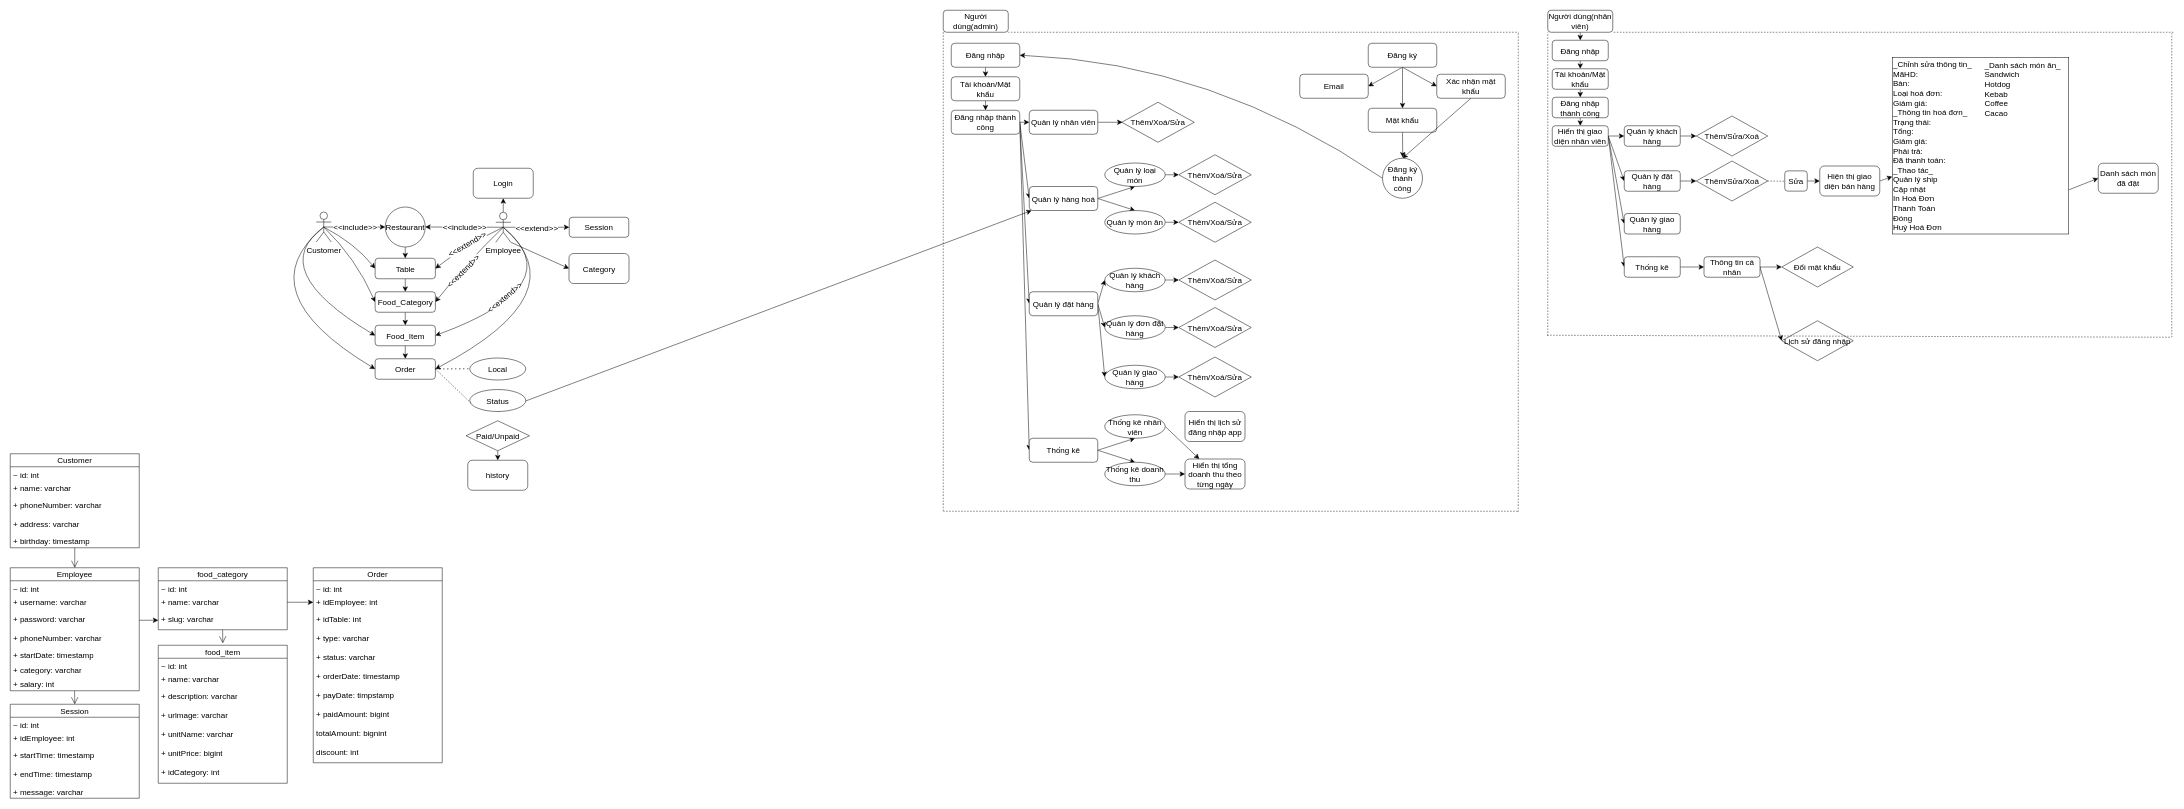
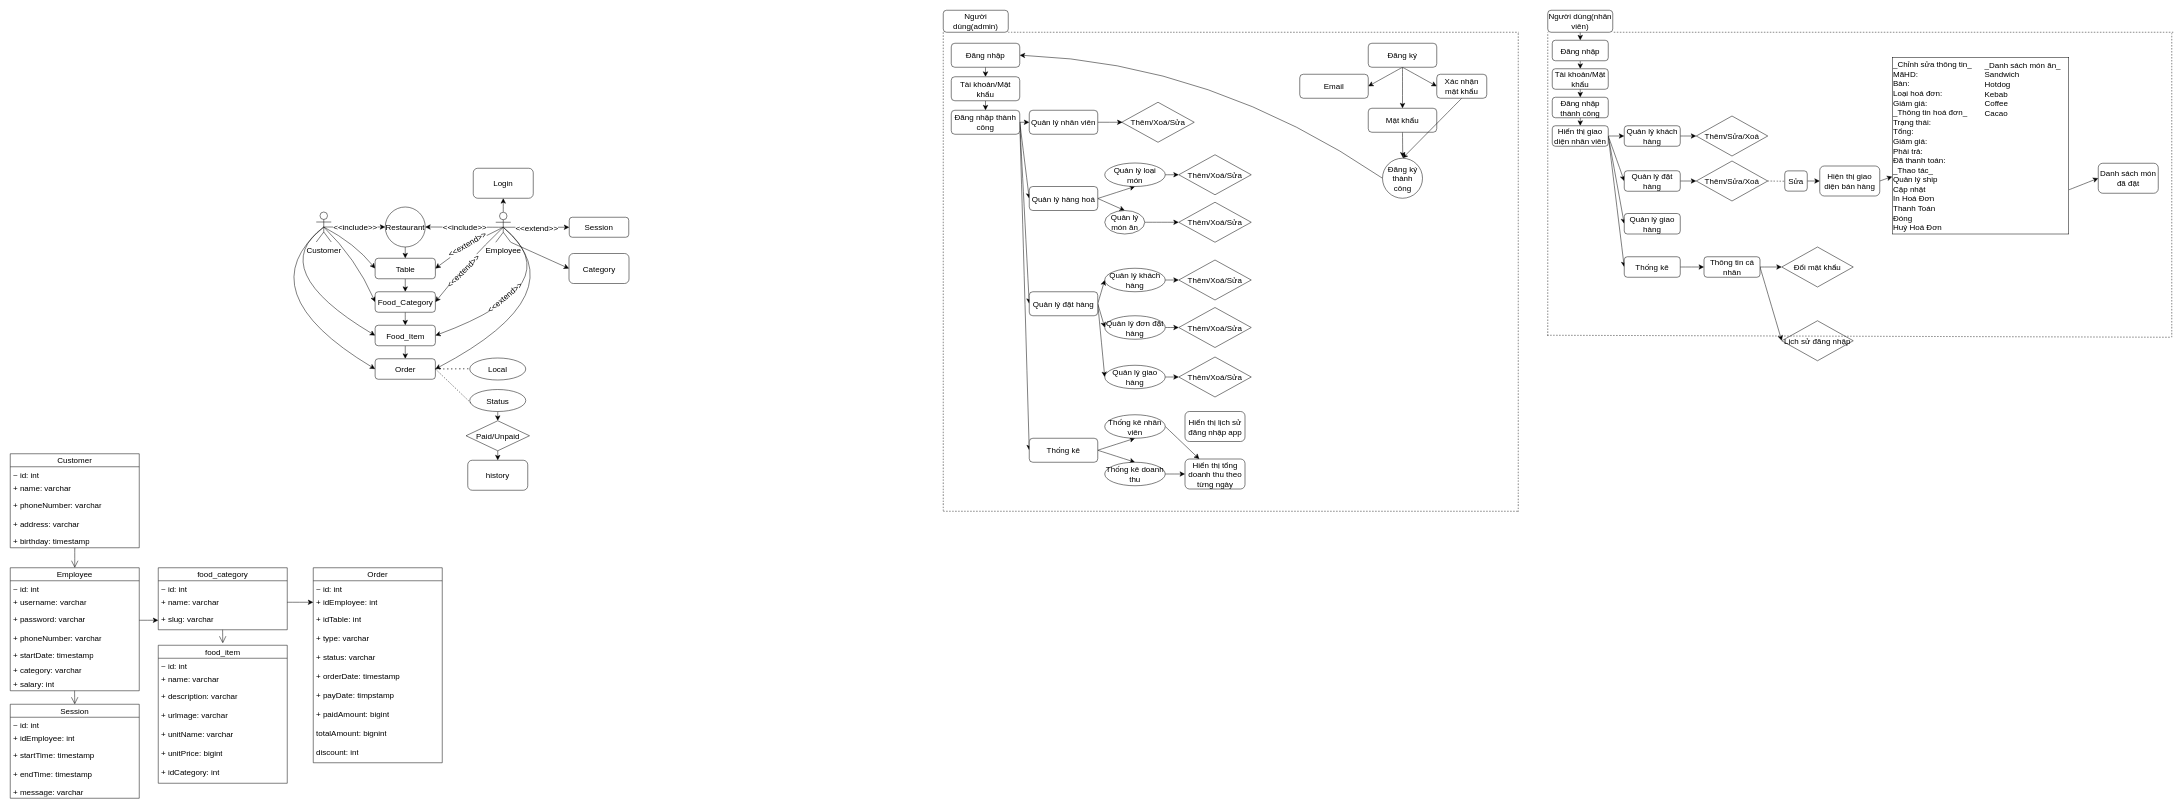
node "Xác nhận mật khẩu": size 69x24 -> 50x24
edge "Status" -> "Quản lý hàng hoá": now "Status" -> "Paid/Unpaid"
node "Quản lý món ăn": size 61x24 -> 40x24
